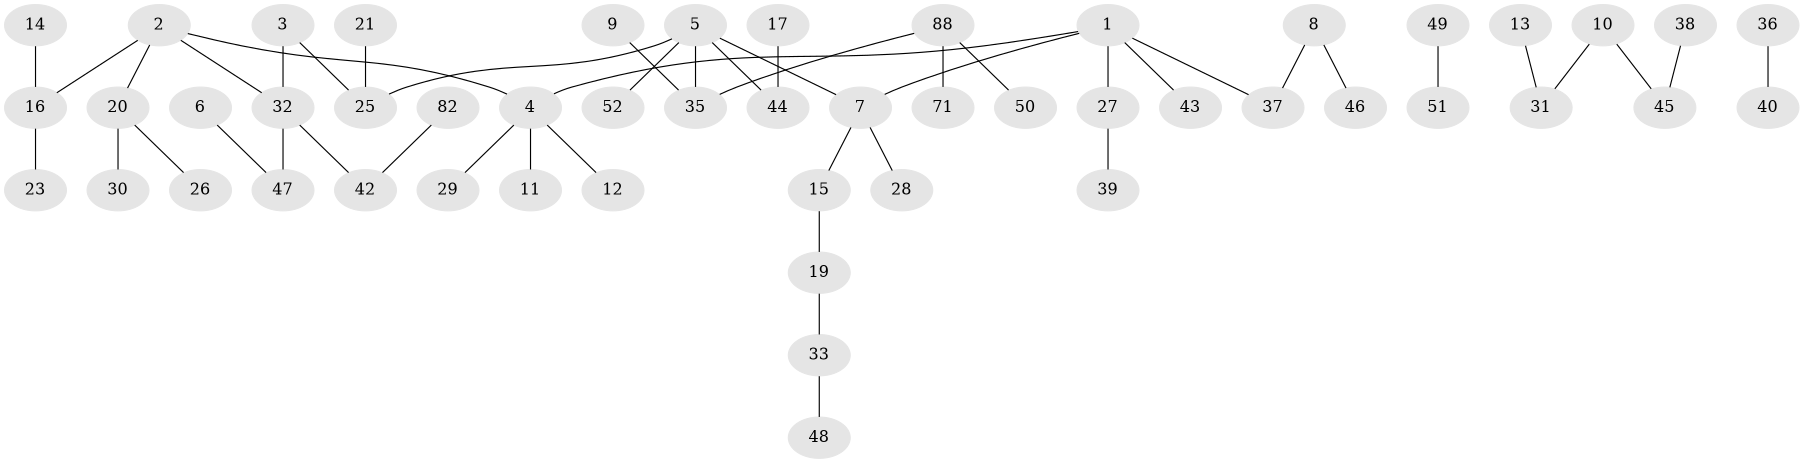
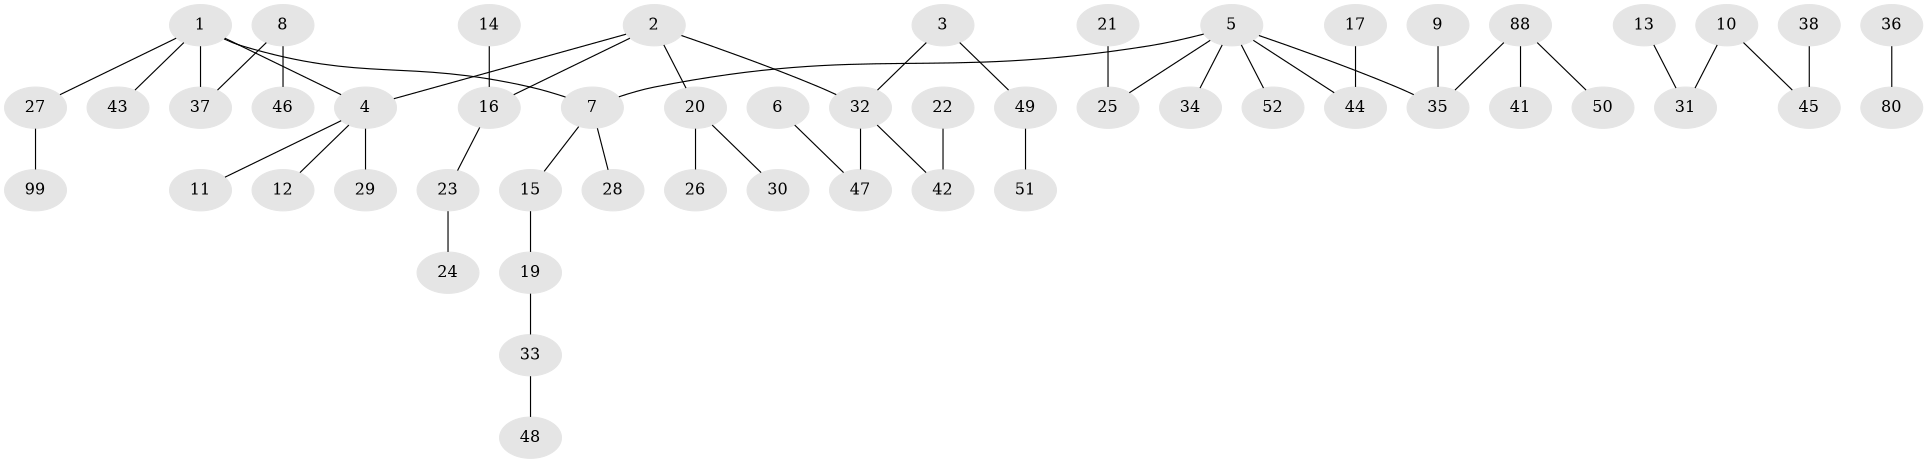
edge "3" -- "25": now "3" -- "49"
node "82": label "82" -> "22"
node "71": label "71" -> "41"
node "34": added
node "40": label "40" -> "80"
node "39": label "39" -> "99"
node "24": added
